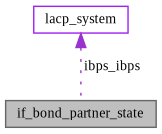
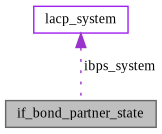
edge "if_bond_partner_state" -> "lacp_system": label " ibps_ibps" -> " ibps_system"
